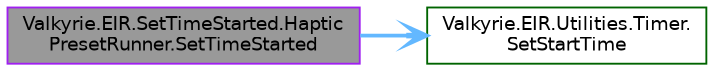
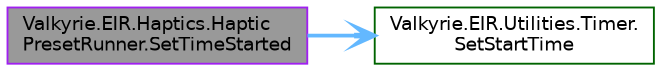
node "Valkyrie.EIR.SetTimeStarted.Haptic PresetRunner.SetTimeStarted": label "Valkyrie.EIR.SetTimeStarted.Haptic PresetRunner.SetTimeStarted" -> "Valkyrie.EIR.Haptics.Haptic PresetRunner.SetTimeStarted"
